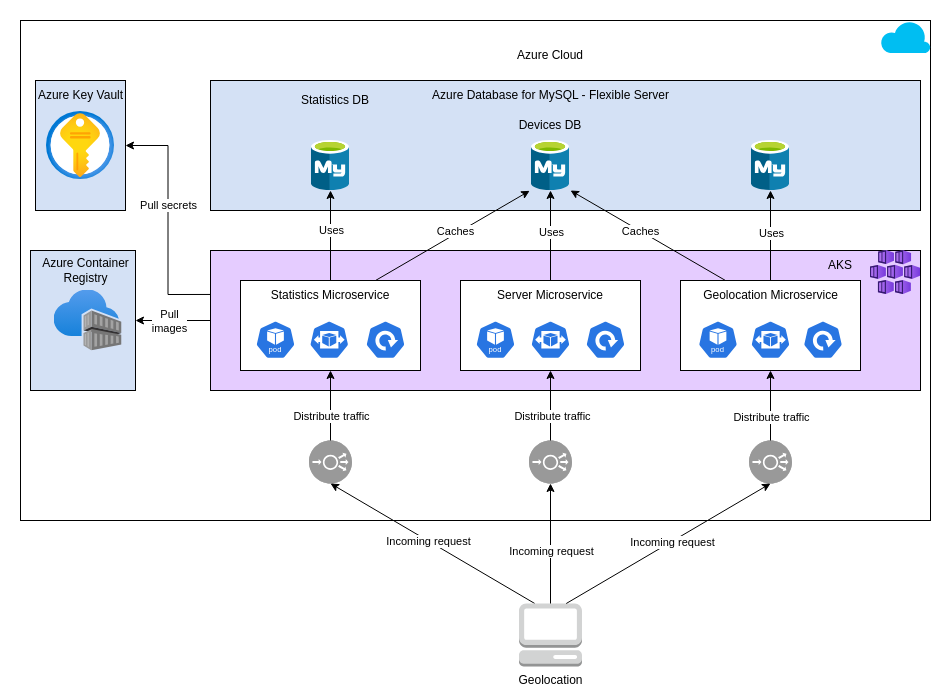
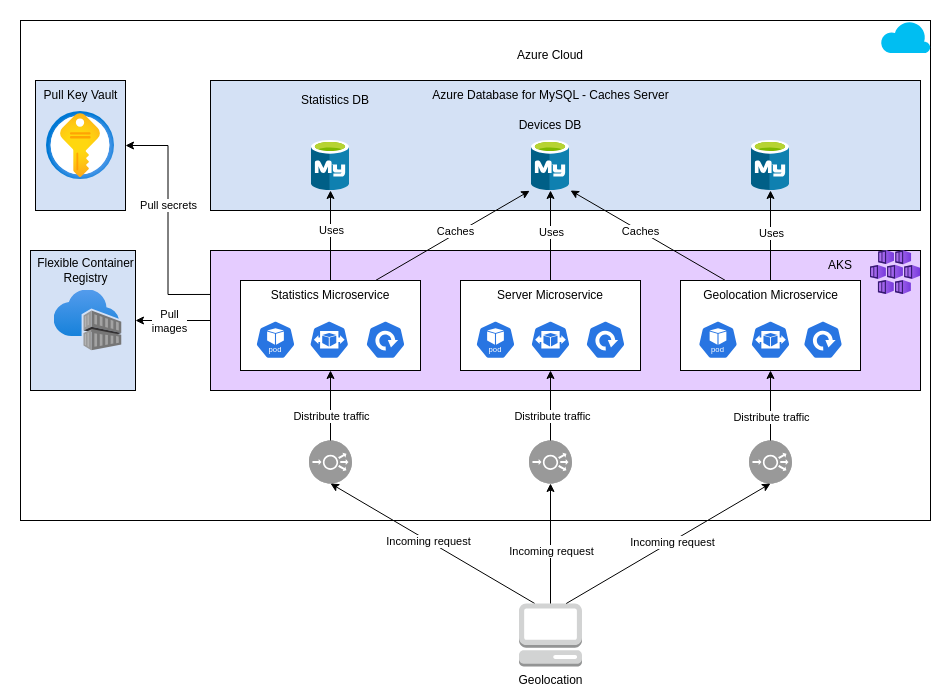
node "Azure Key Vault": label "Azure Key Vault" -> "Pull Key Vault"
node "Azure Database for MySQL - Flexible Server": label "Azure Database for MySQL - Flexible Server" -> "Azure Database for MySQL - Caches Server"
node "Azure Container Registry": label "Azure Container Registry" -> "Flexible Container Registry"
